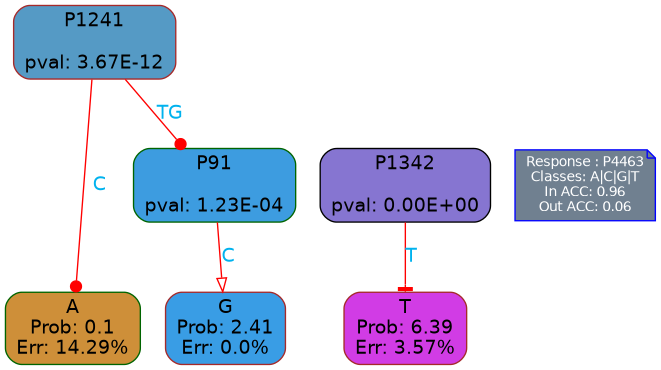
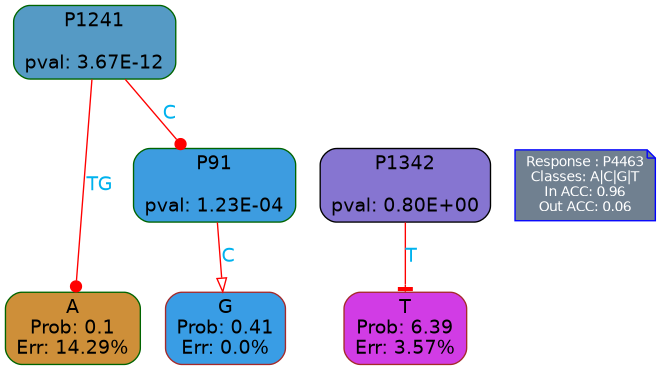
node "P1241 pval: 3.67E-12": color brown -> darkgreen
edge "P1241 pval: 3.67E-12" -> "P91 pval: 1.23E-04": label "TG" -> "C"
edge "P1241 pval: 3.67E-12" -> "A Prob: 0.1 Err: 14.29%": label "C" -> "TG"
node "P1342 pval: 0.00E+00": label "P1342 pval: 0.00E+00" -> "P1342 pval: 0.80E+00"
node "G Prob: 2.41 Err: 0.0%": label "G Prob: 2.41 Err: 0.0%" -> "G Prob: 0.41 Err: 0.0%"
